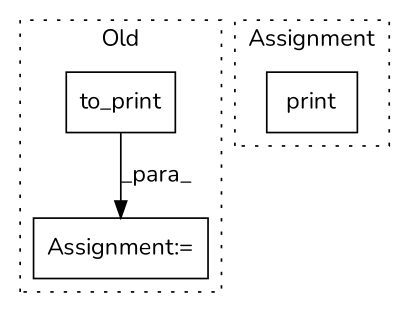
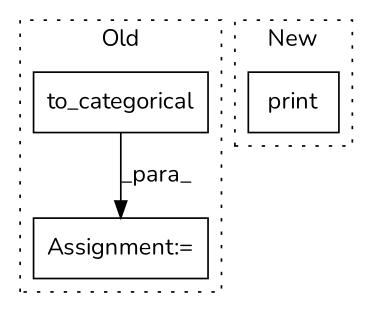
cluster "Assignment": label "Assignment" -> "New"
node "to_print": label "to_print" -> "to_categorical"
